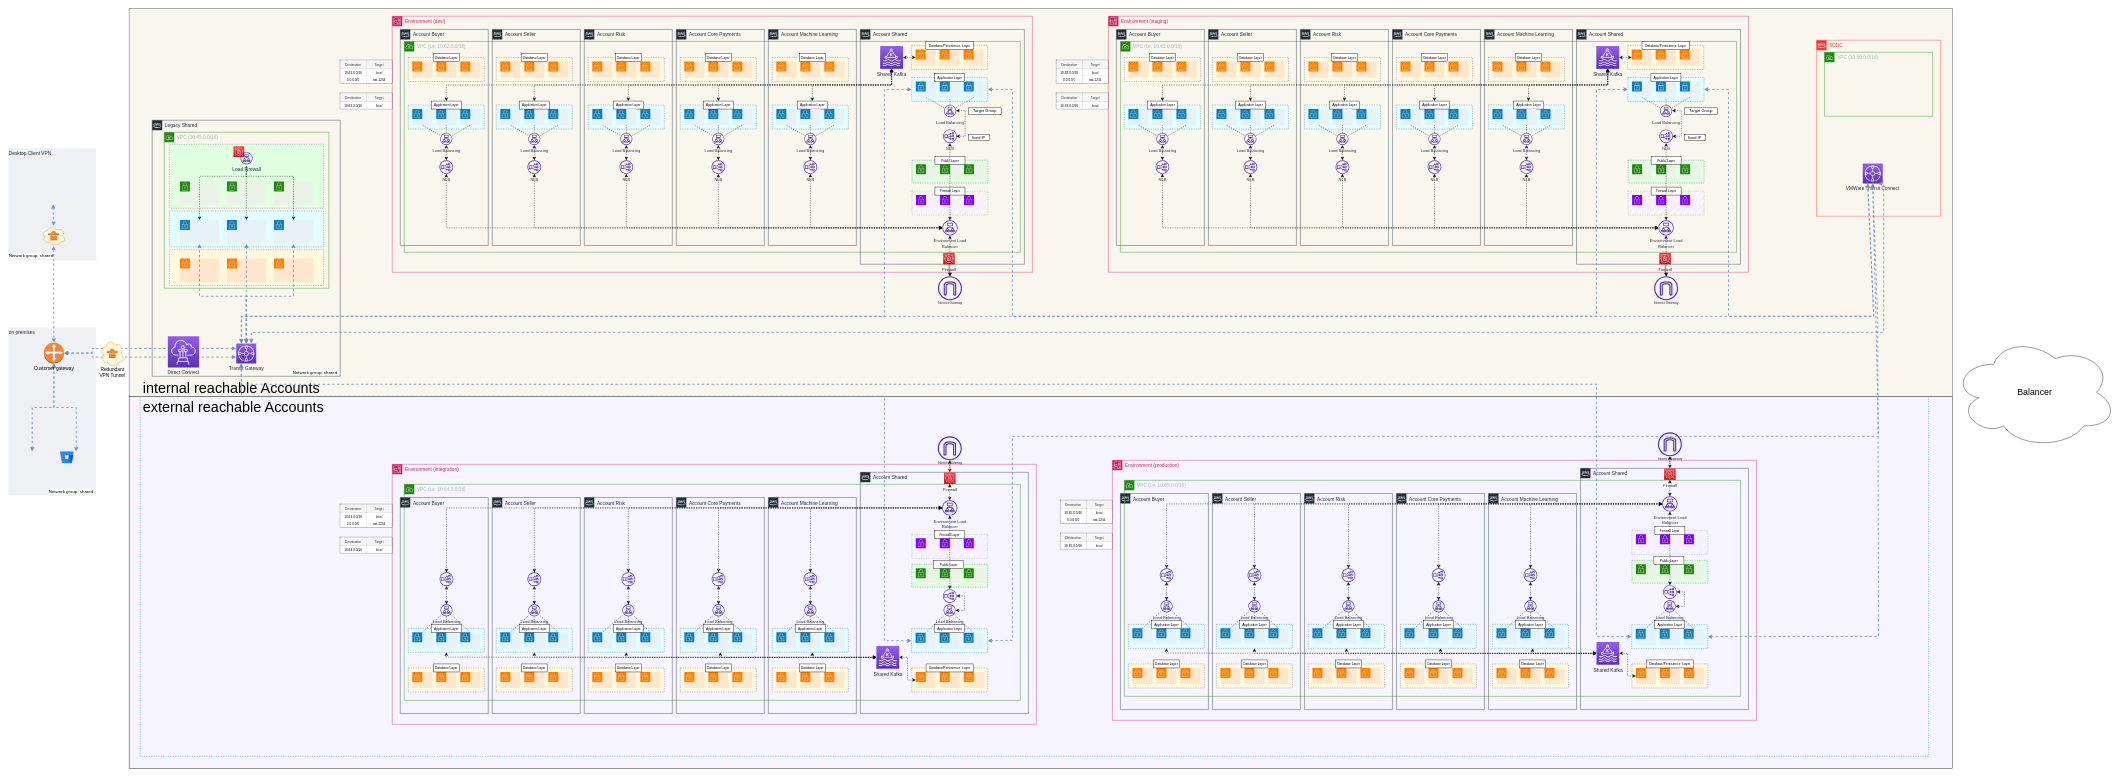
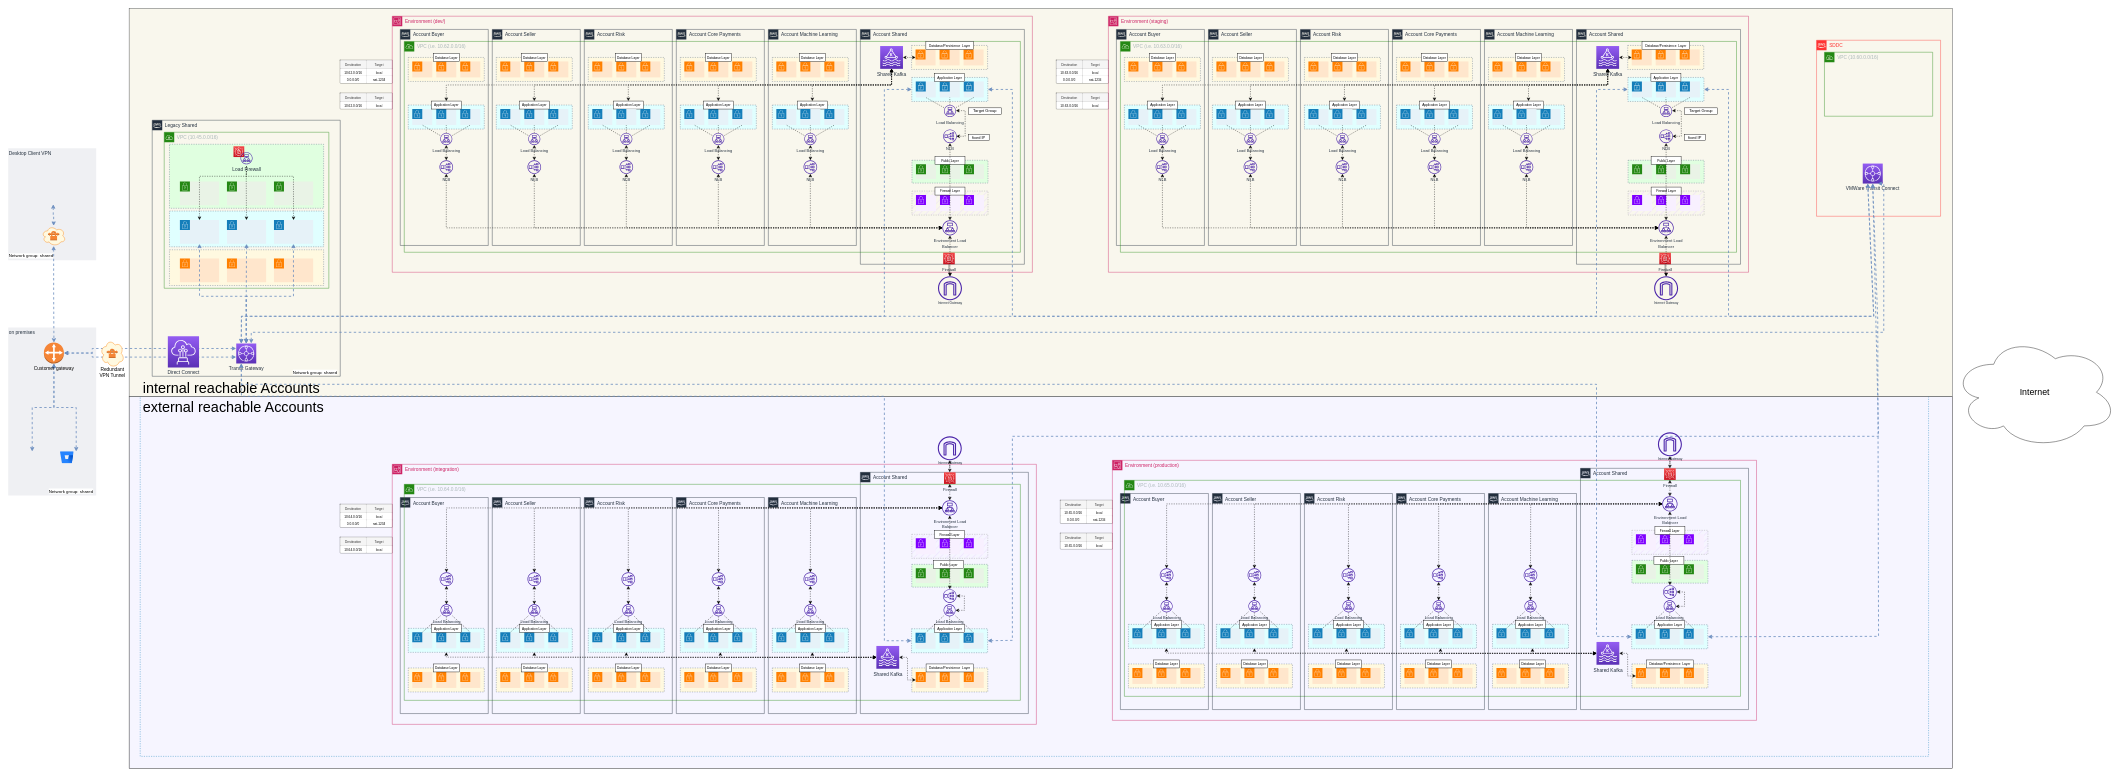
node "Balancer": label "Balancer" -> "Internet"
